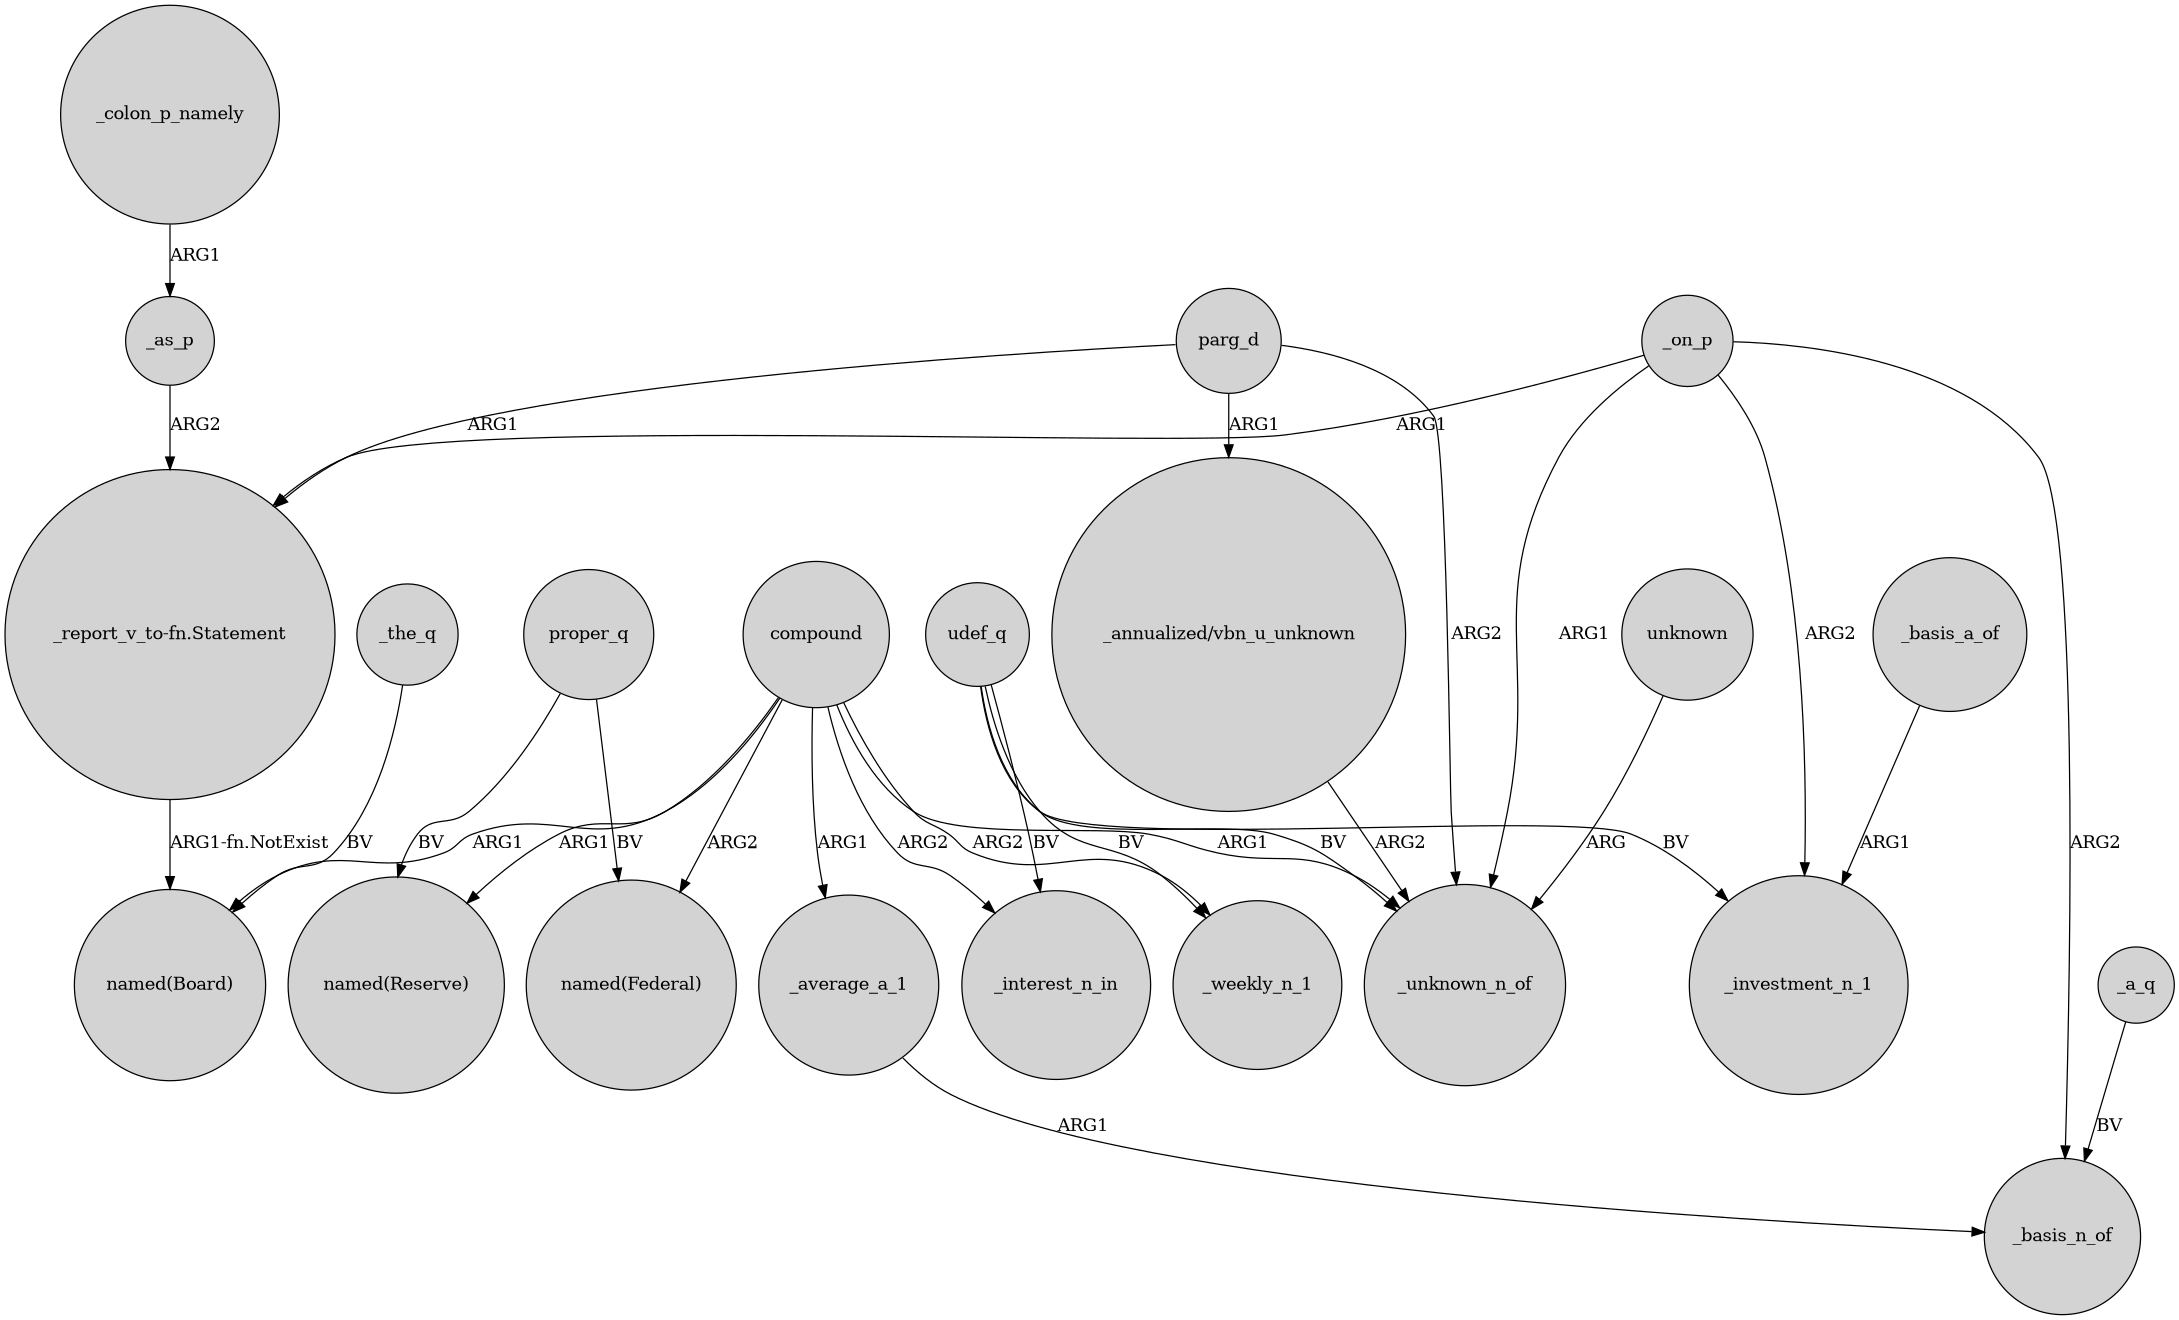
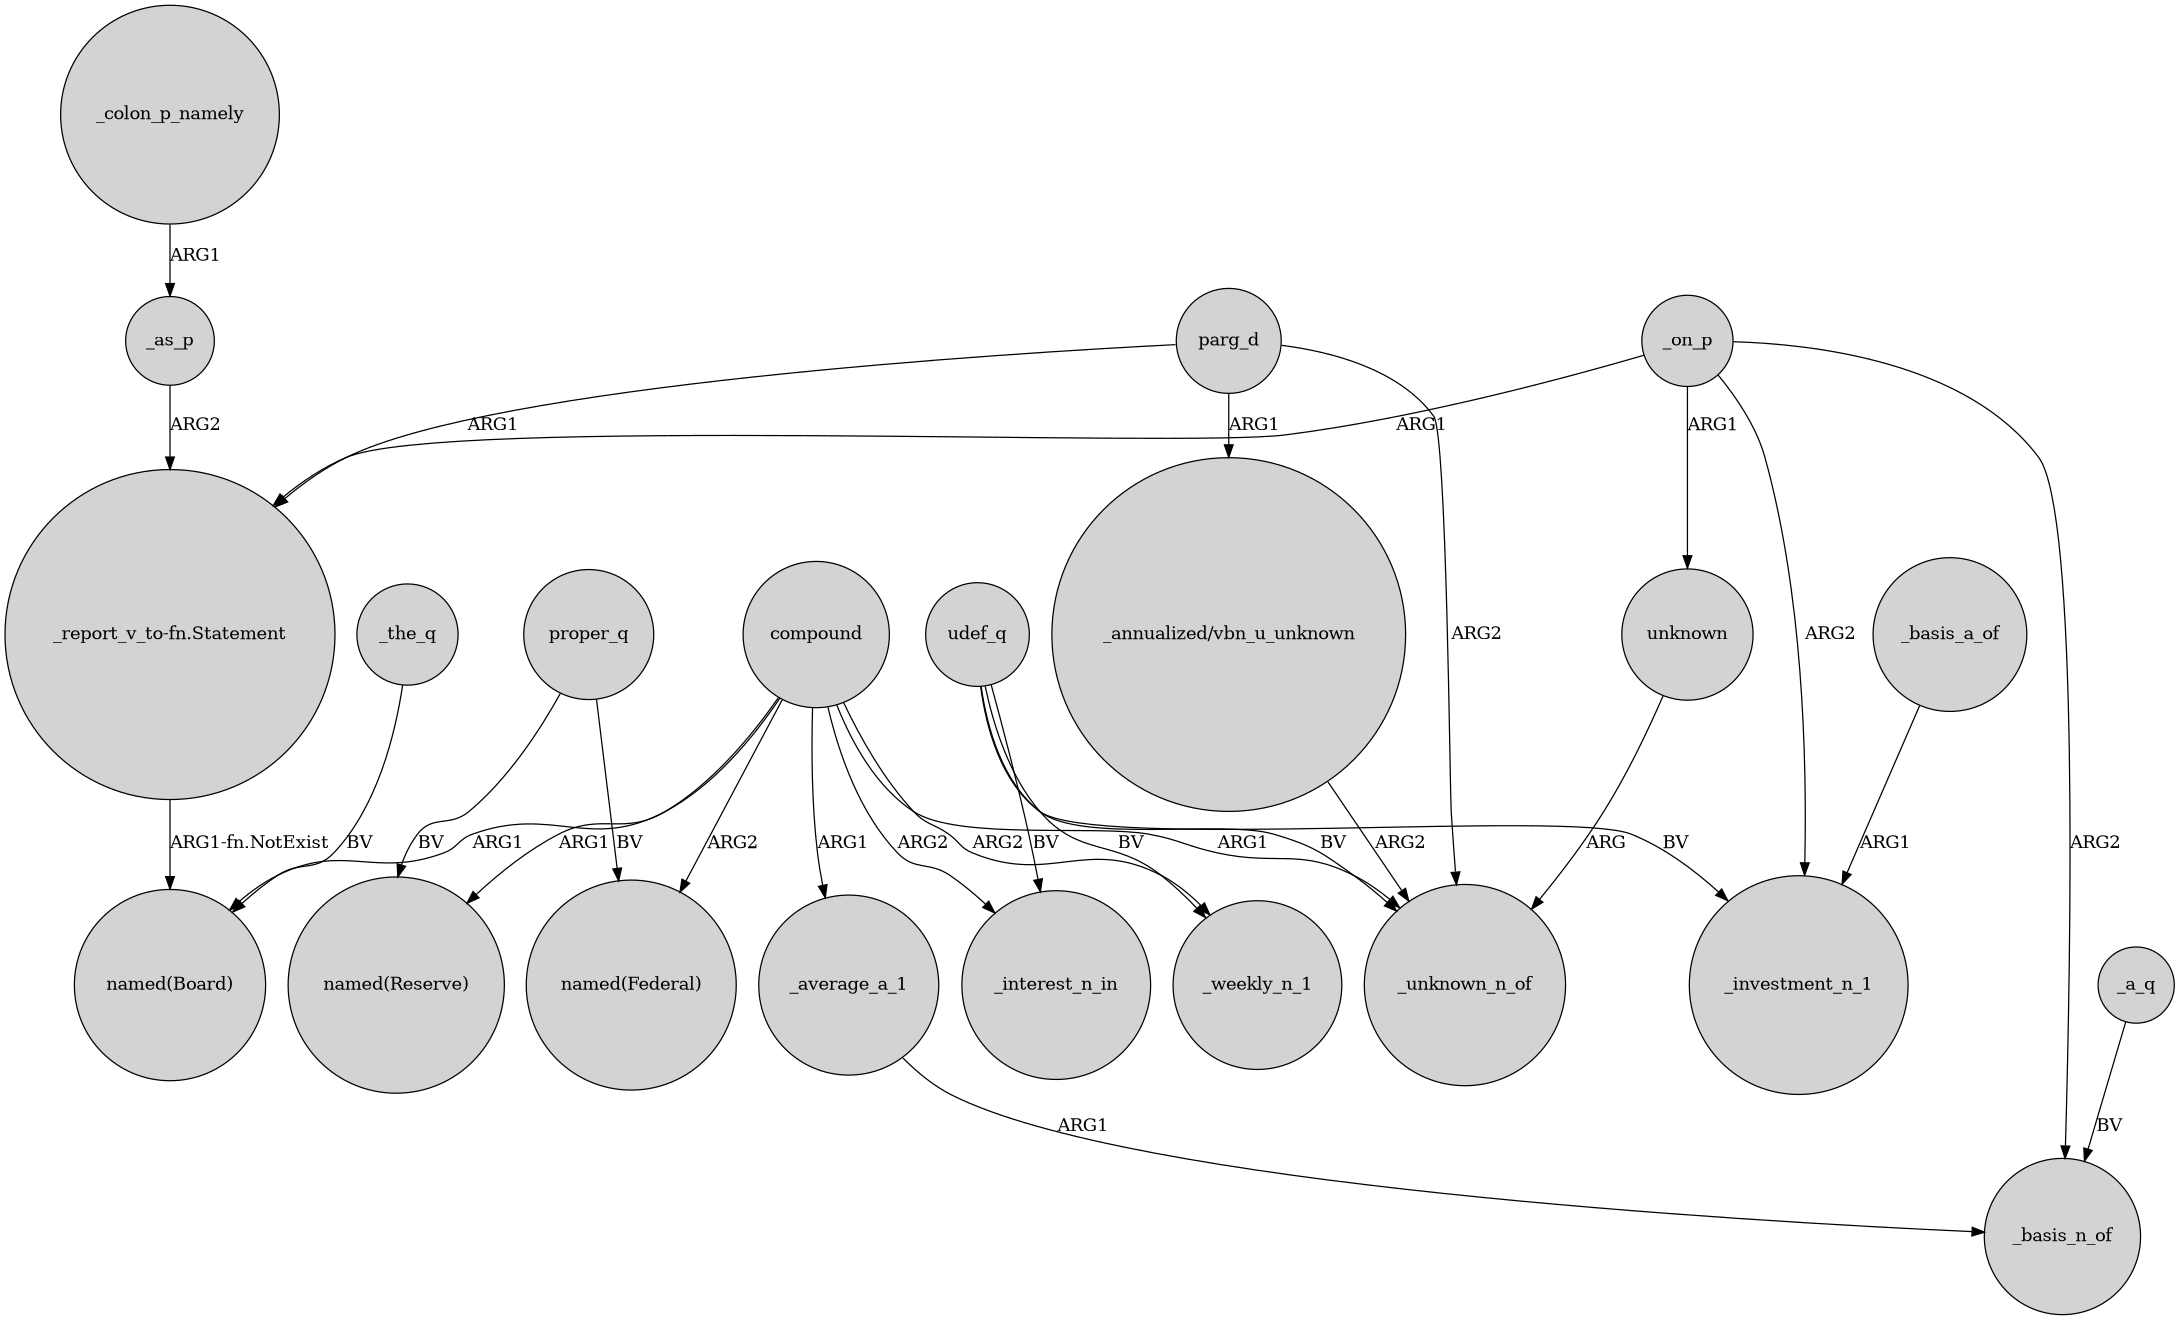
edge "_on_p" -> "_unknown_n_of": now "_on_p" -> "unknown"
